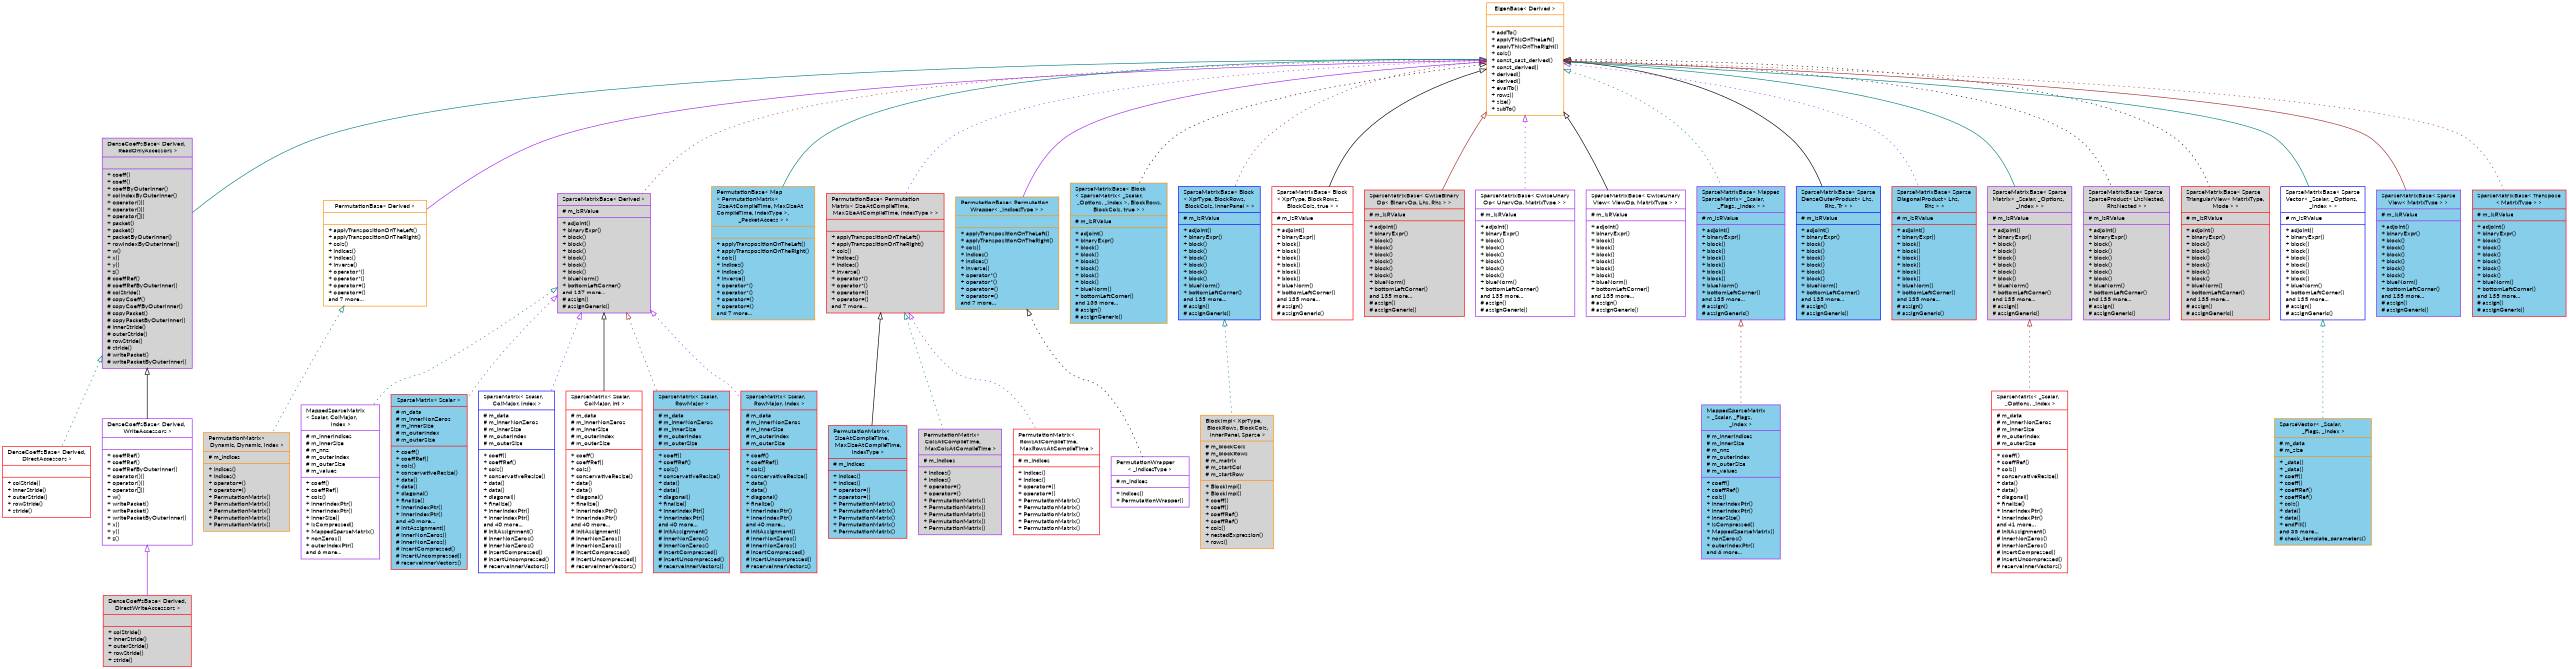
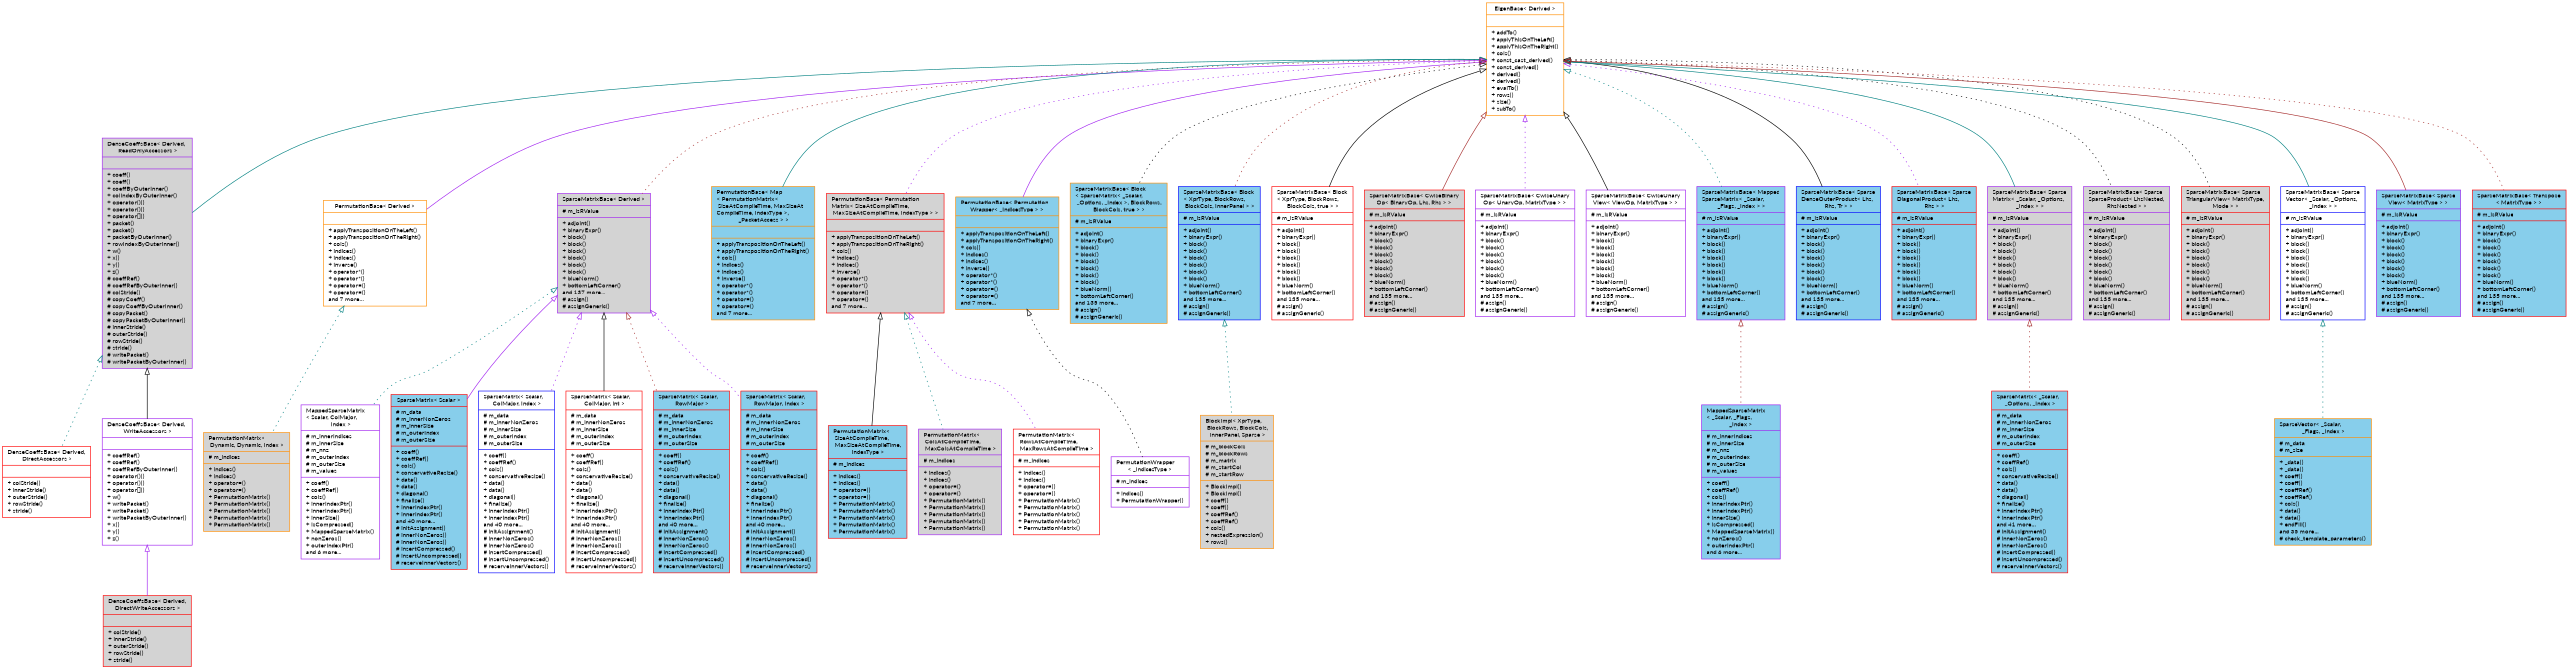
edge "SparseMatrix< Scalar >" -> "SparseMatrixBase< Derived >": style dotted -> solid
node "SparseMatrix< _Scalar,": fillcolor white -> skyblue
